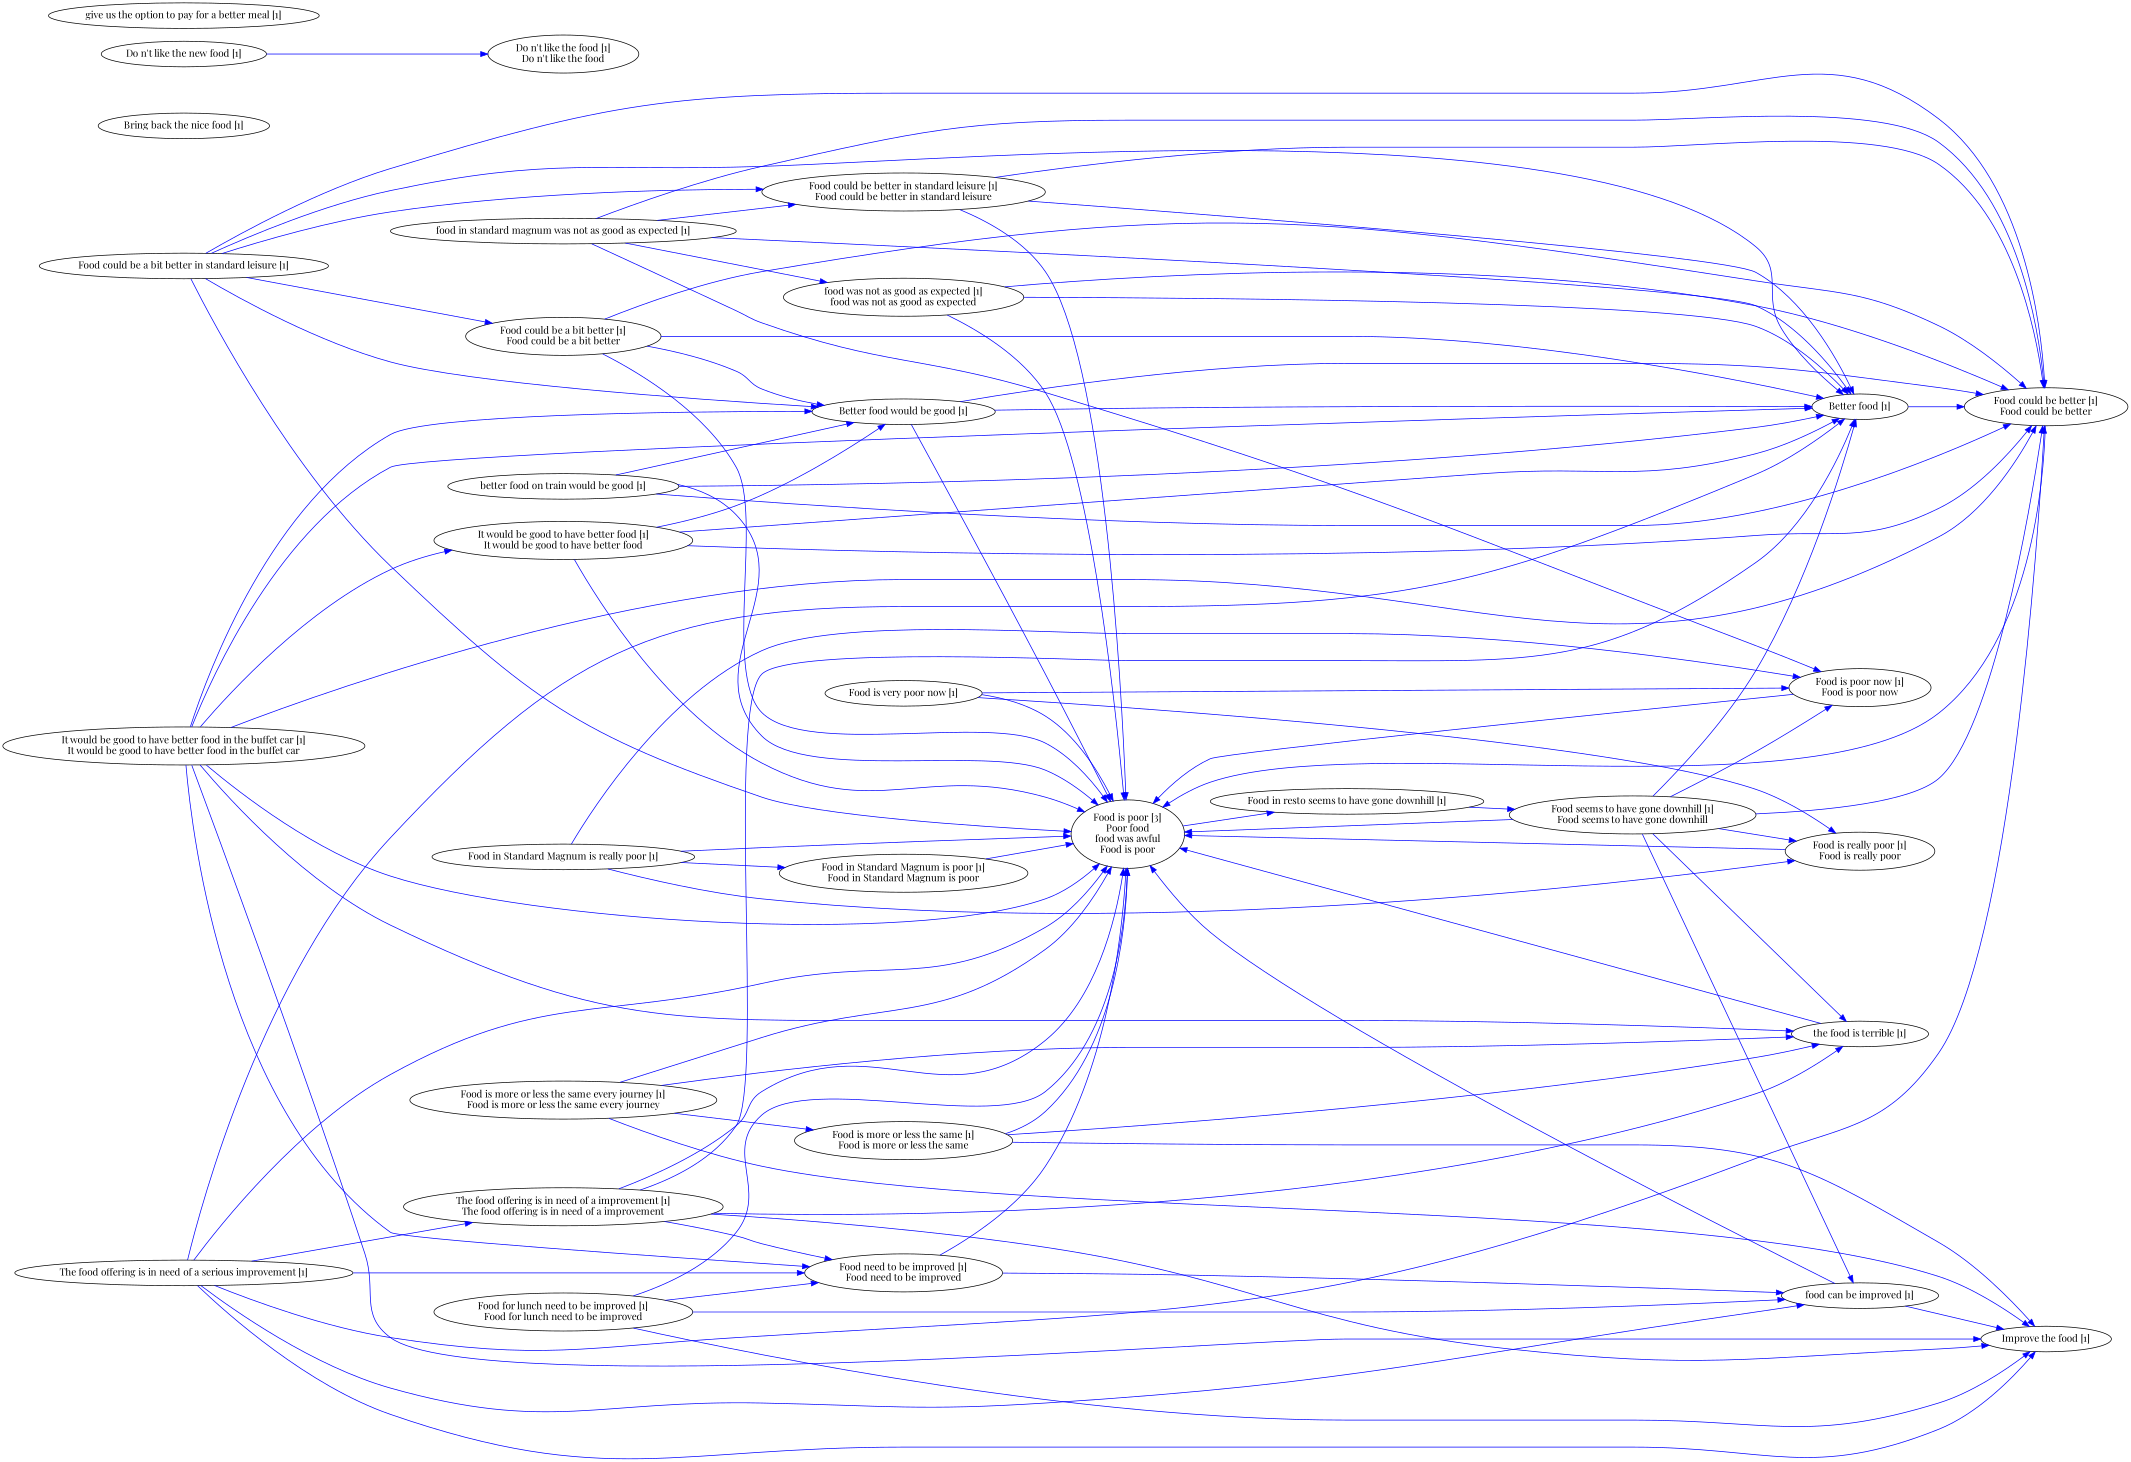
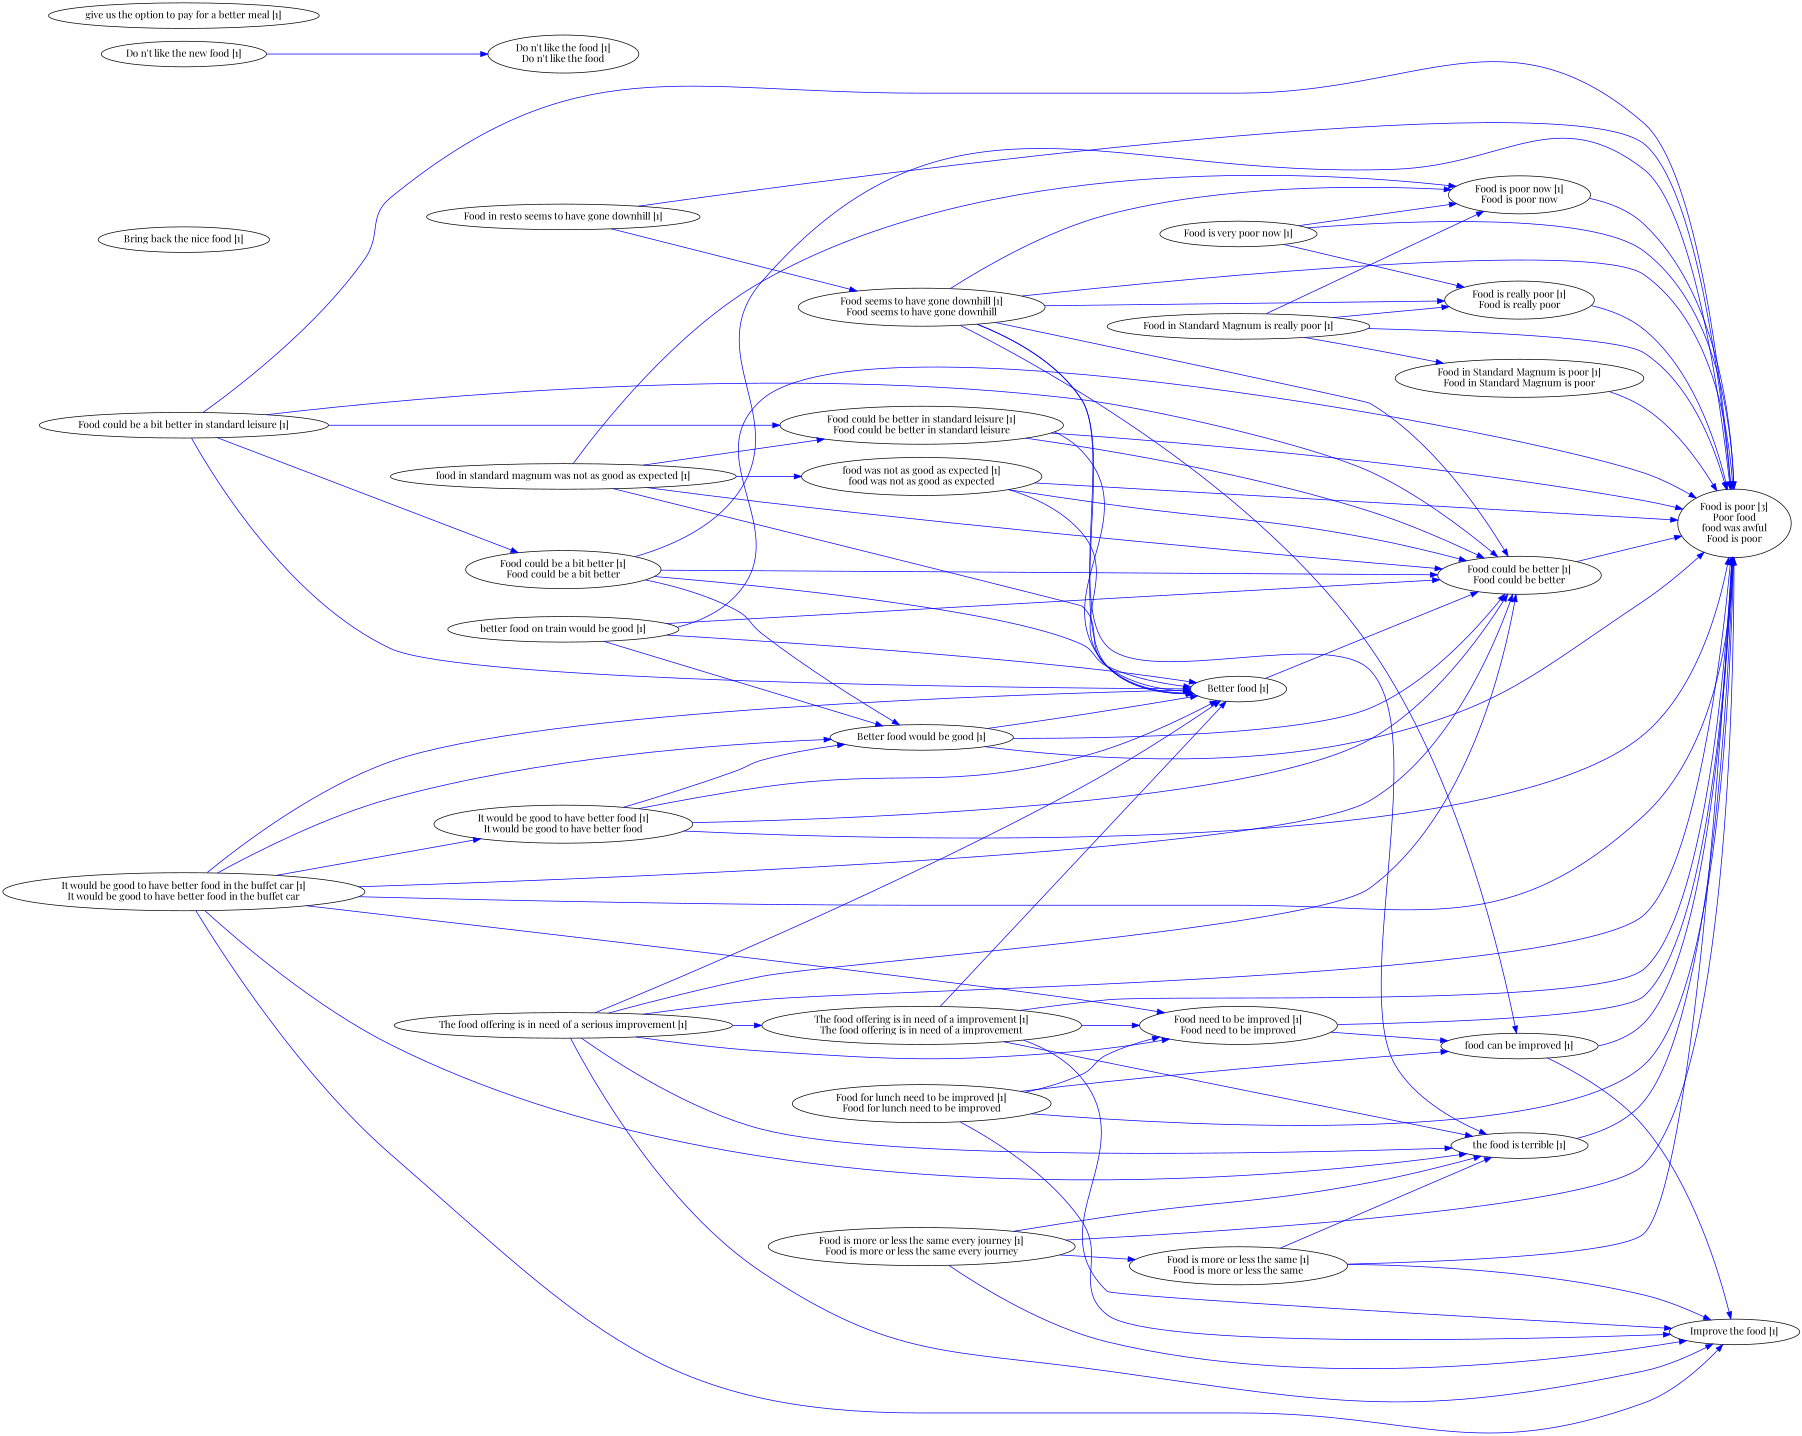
edge "Food could be a bit better in standard leisure [1]" -> "Better food would be good [1]": removed
edge "Food is poor [3] Poor food food was awful Food is poor" -> "Food in resto seems to have gone downhill [1]": reversed
edge "The food offering is in need of a serious improvement [1]" -> "food can be improved [1]": now "The food offering is in need of a serious improvement [1]" -> "the food is terrible [1]"
